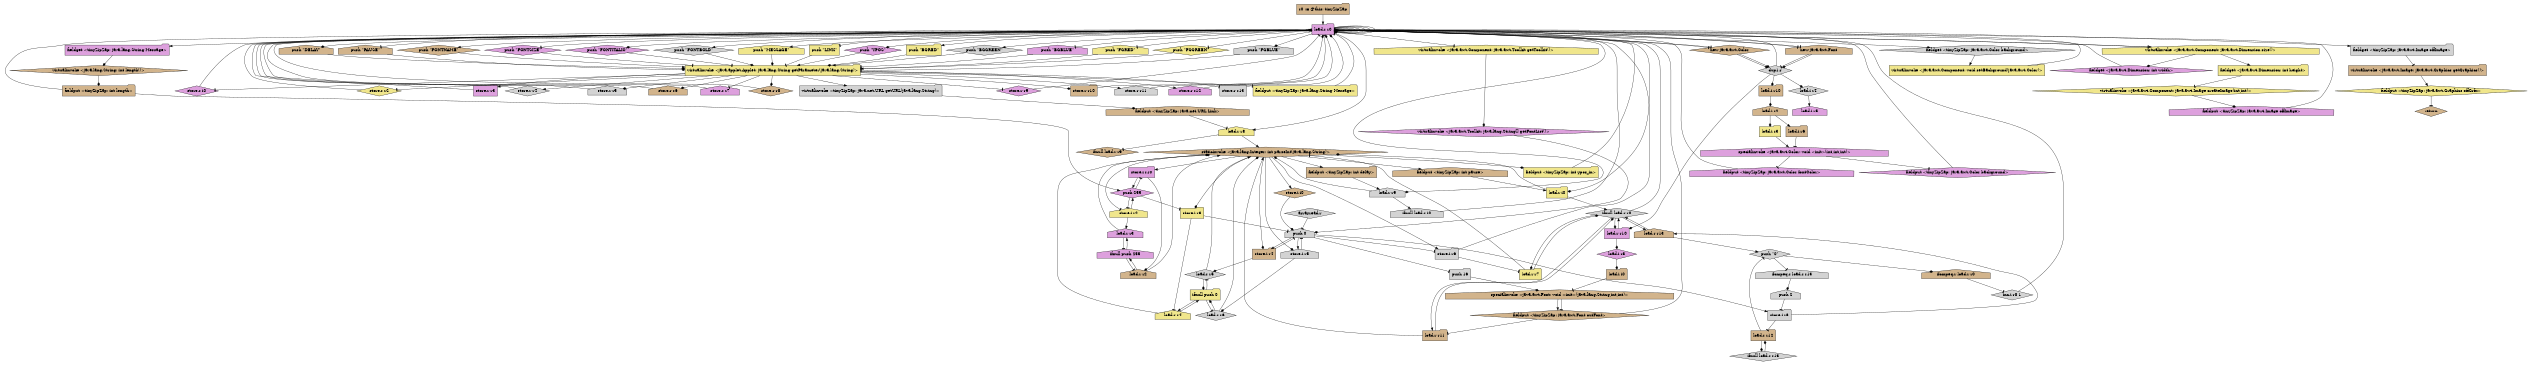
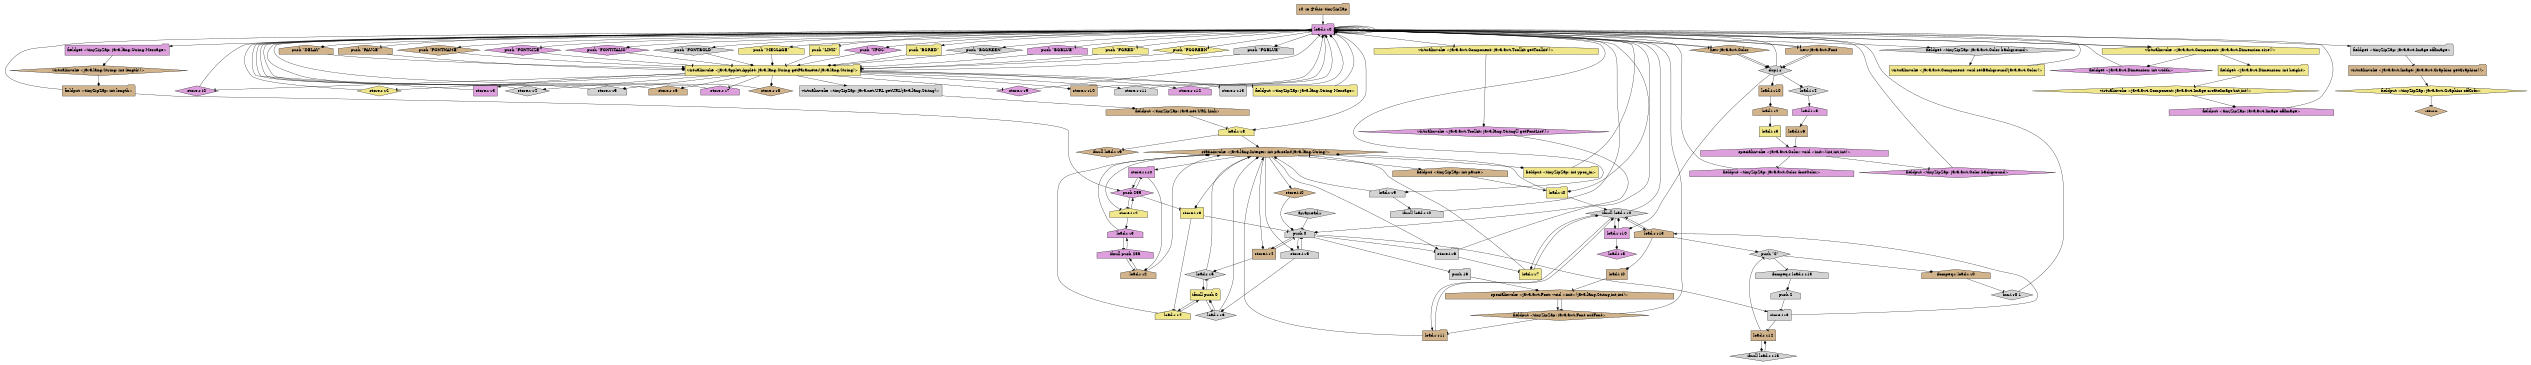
edge "load.i r2" -> "load.i r6": now "load.i r5" -> "load.i r6"
node "fieldput <tinyZipZap: int delay>": removed
edge "load.r r10" -> "ifnull load.r r0": arrowhead normal -> diamond
edge "load.i r8" -> "load.i i0": now "load.r r13" -> "load.i i0"
